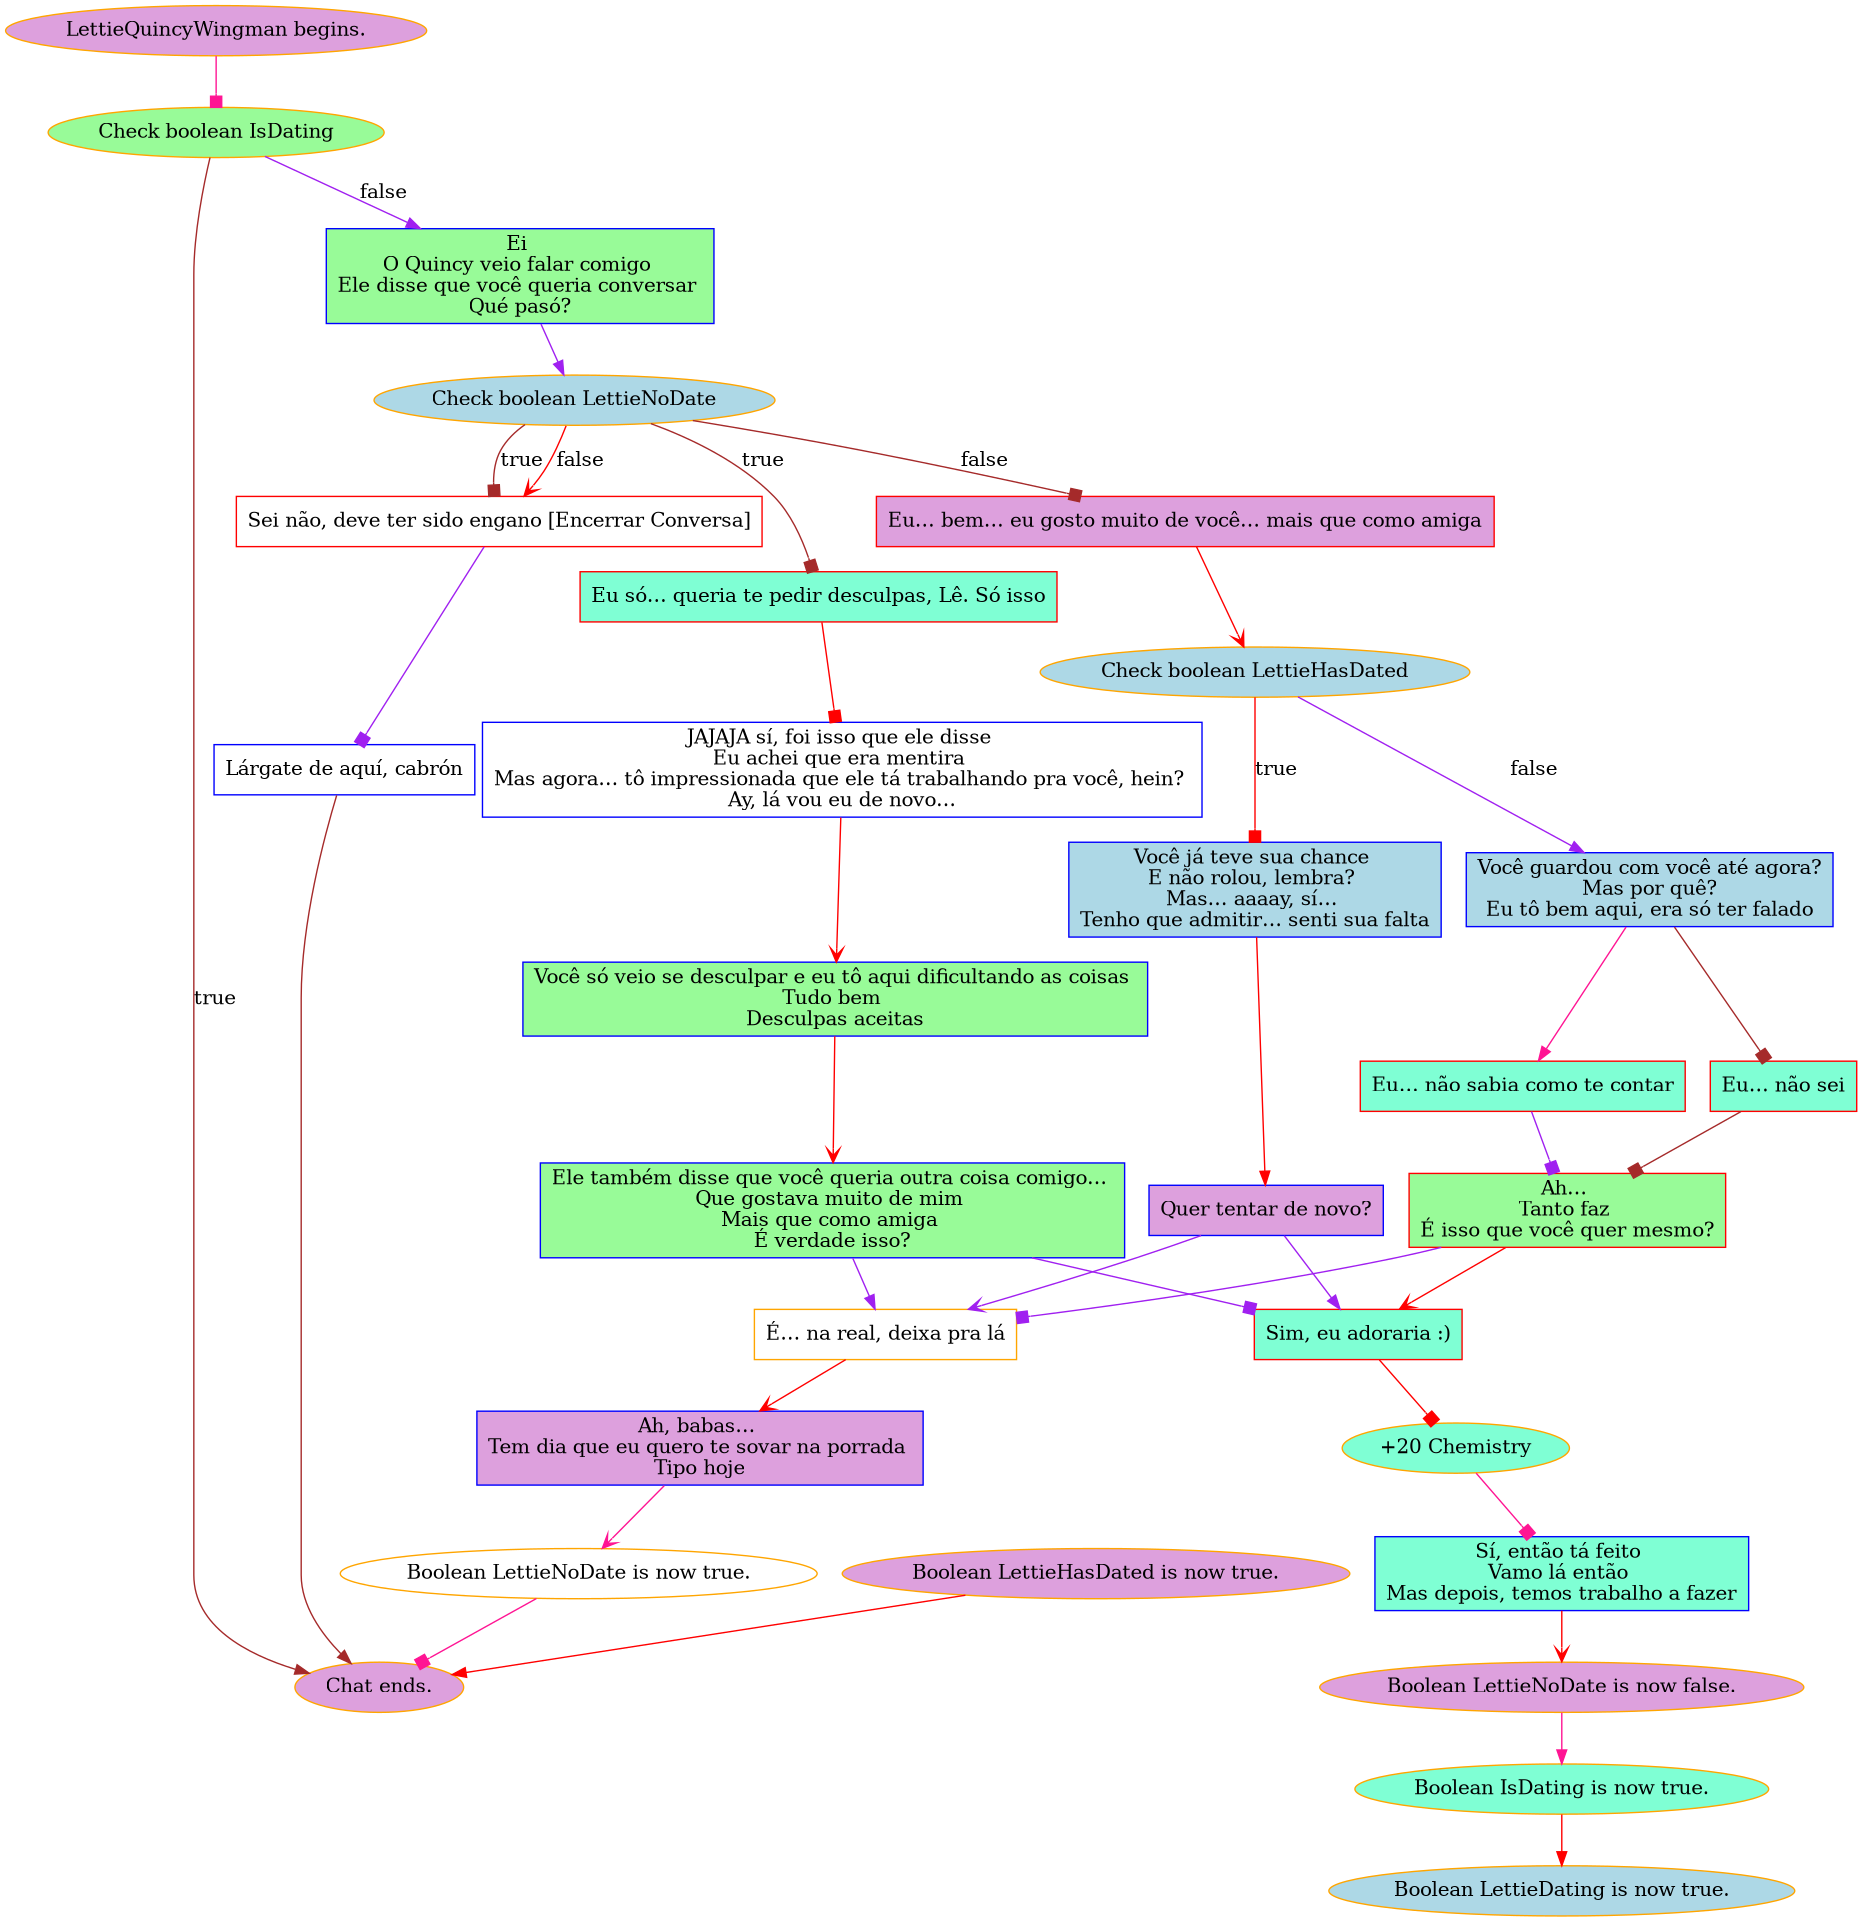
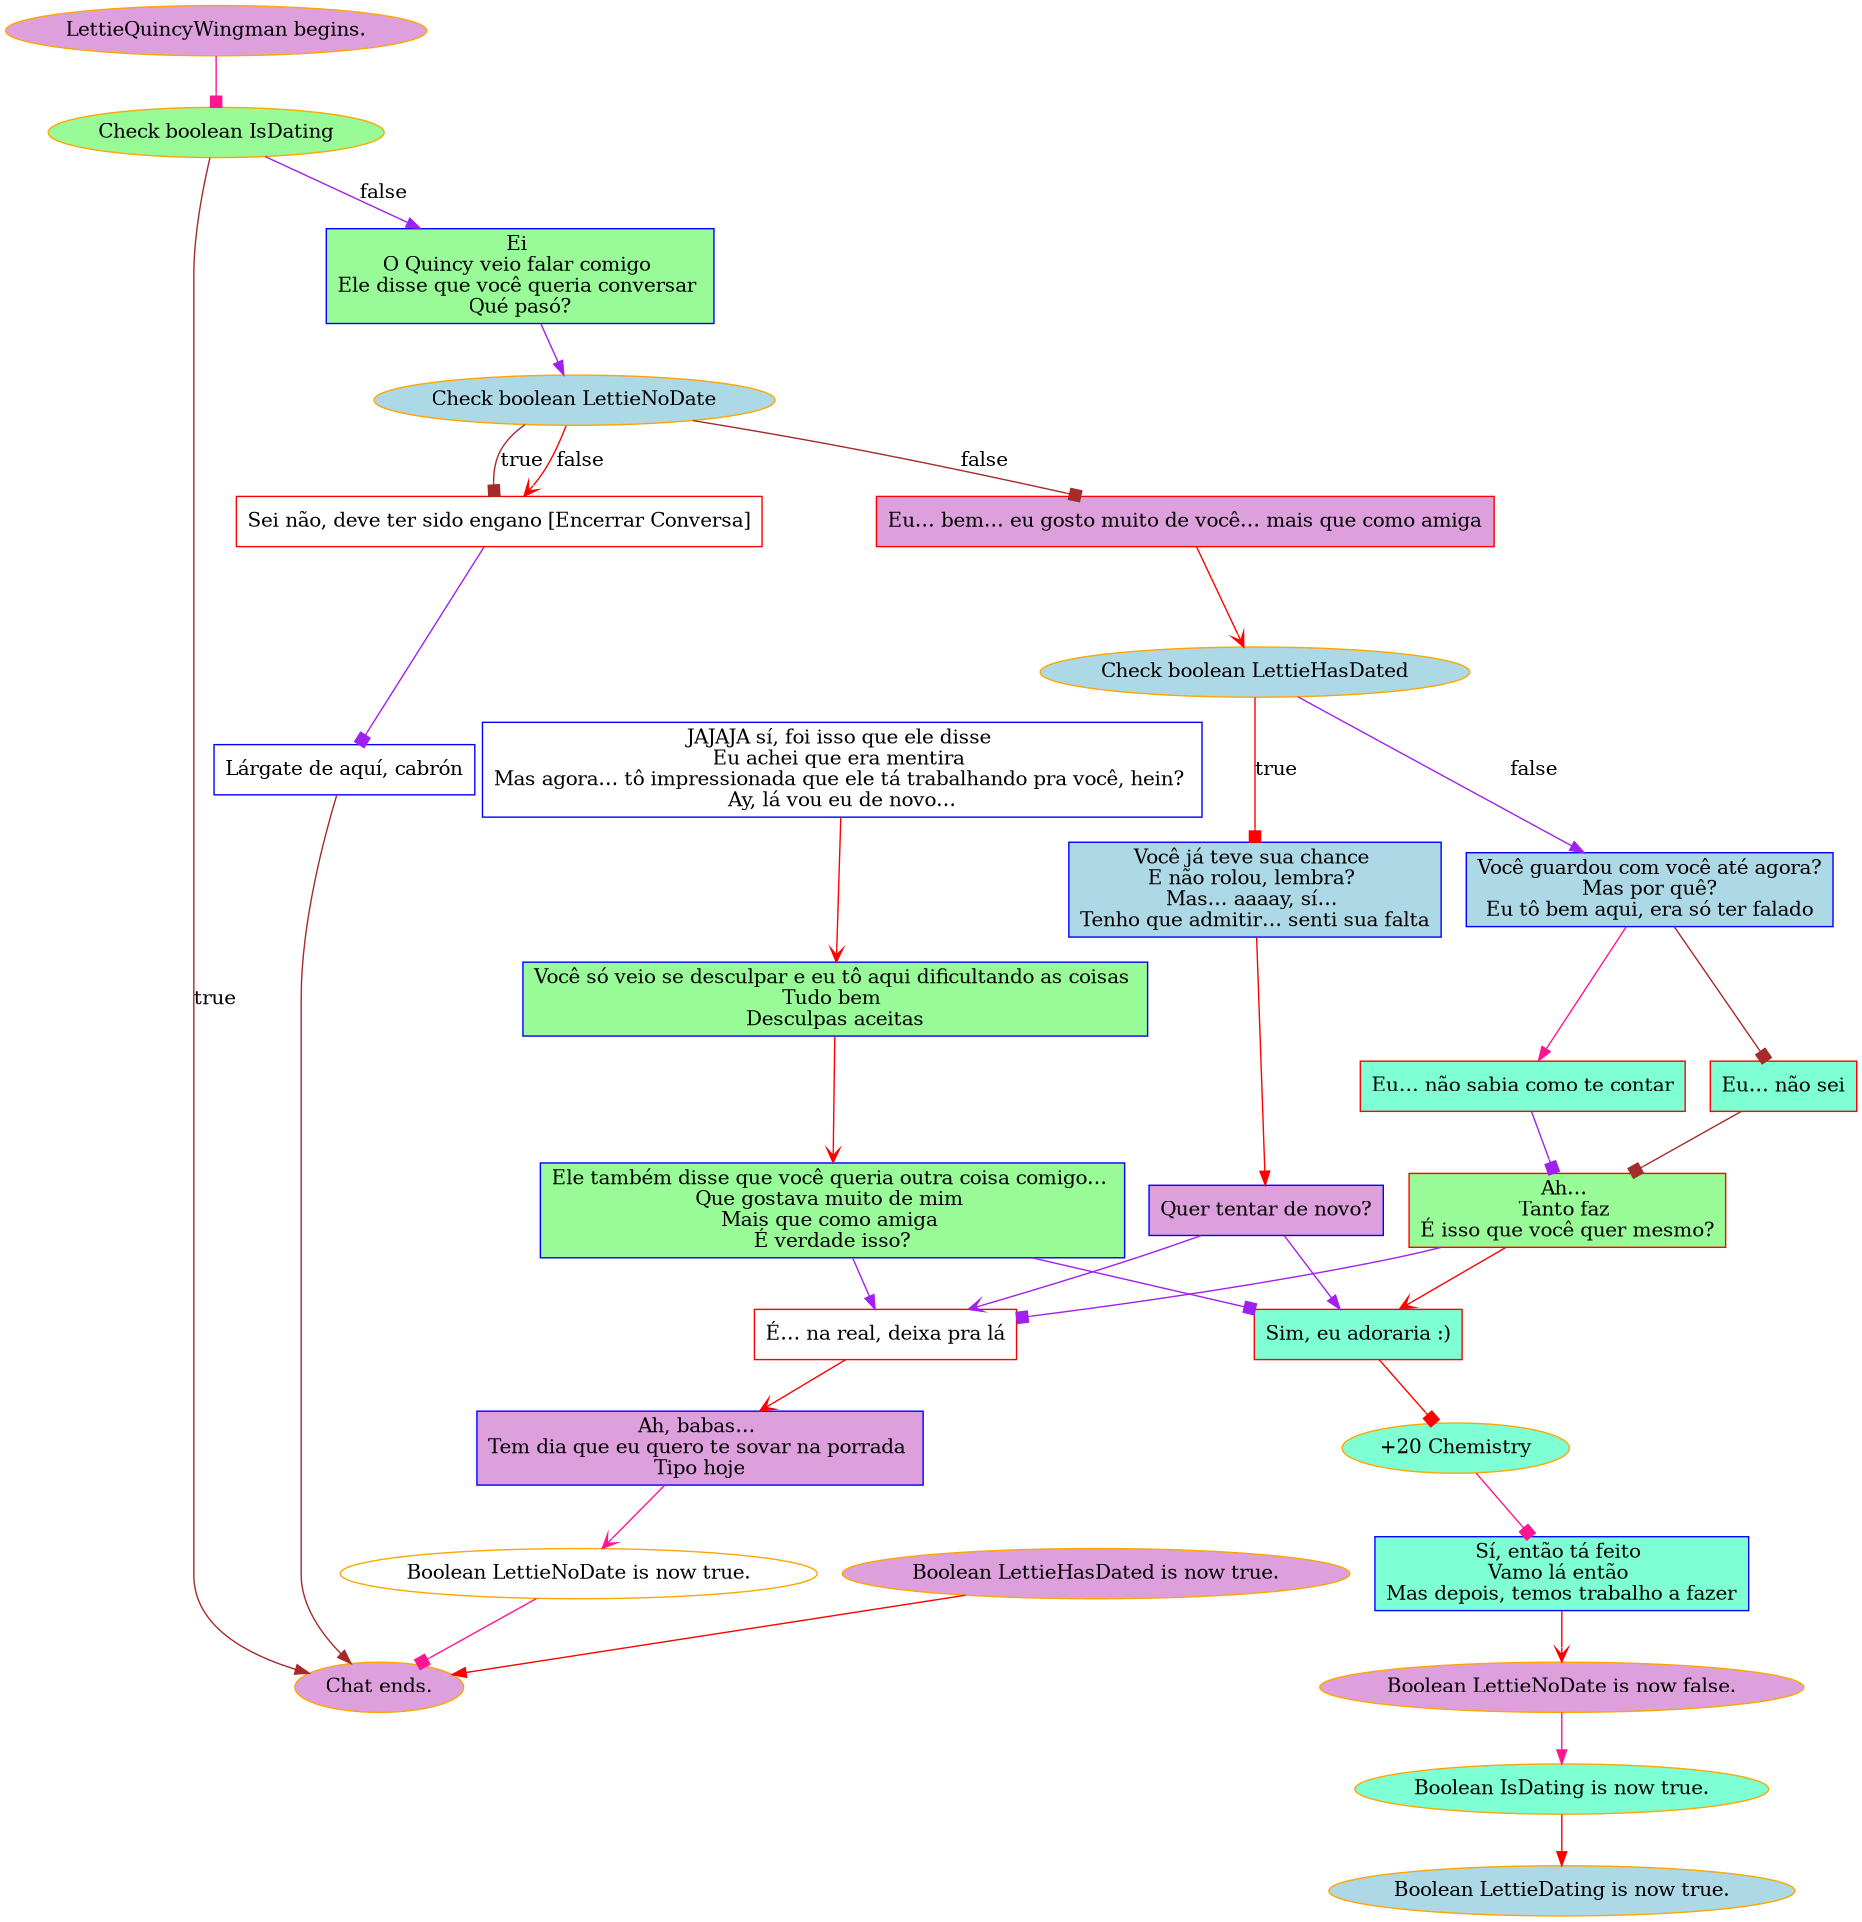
node "Eu só… queria te pedir desculpas, Lê. Só isso": removed
node "É… na real, deixa pra lá": color orange -> red
